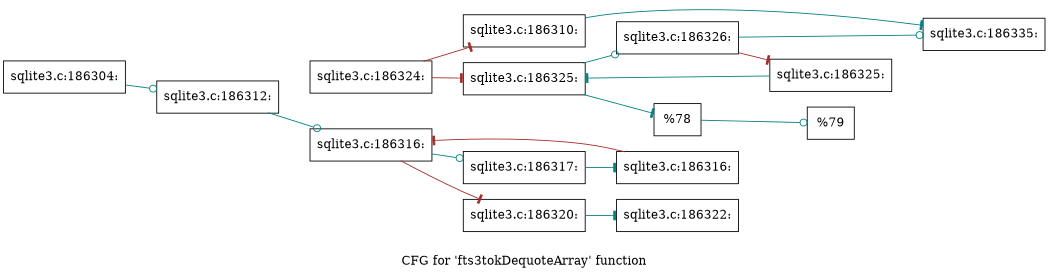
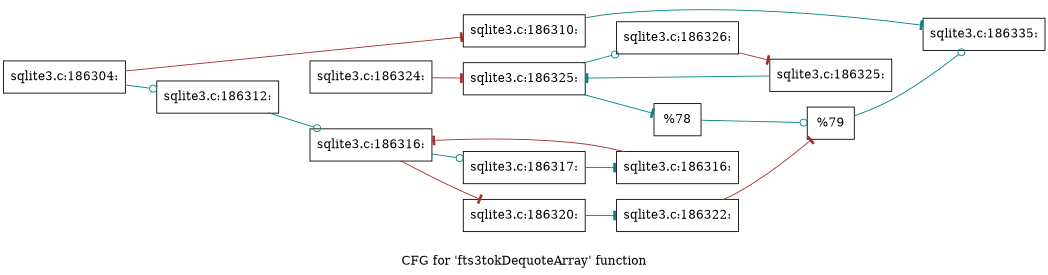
edge "sqlite3.c:186326:" -> "sqlite3.c:186335:": now "%79" -> "sqlite3.c:186335:"
edge "sqlite3.c:186324:" -> "sqlite3.c:186310:": now "sqlite3.c:186304:" -> "sqlite3.c:186310:"
edge "sqlite3.c:186322:" -> "%79": added
